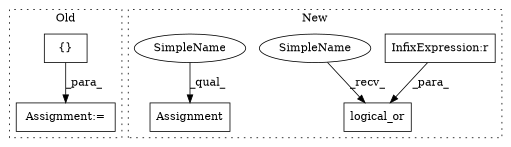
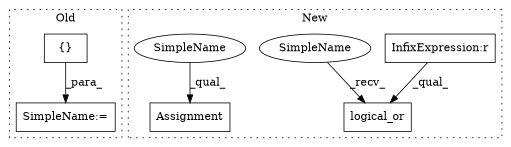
edge "InfixExpression:r" -> "logical_or": label "_para_" -> "_qual_"
node "Assignment:=": label "Assignment:=" -> "SimpleName:="
